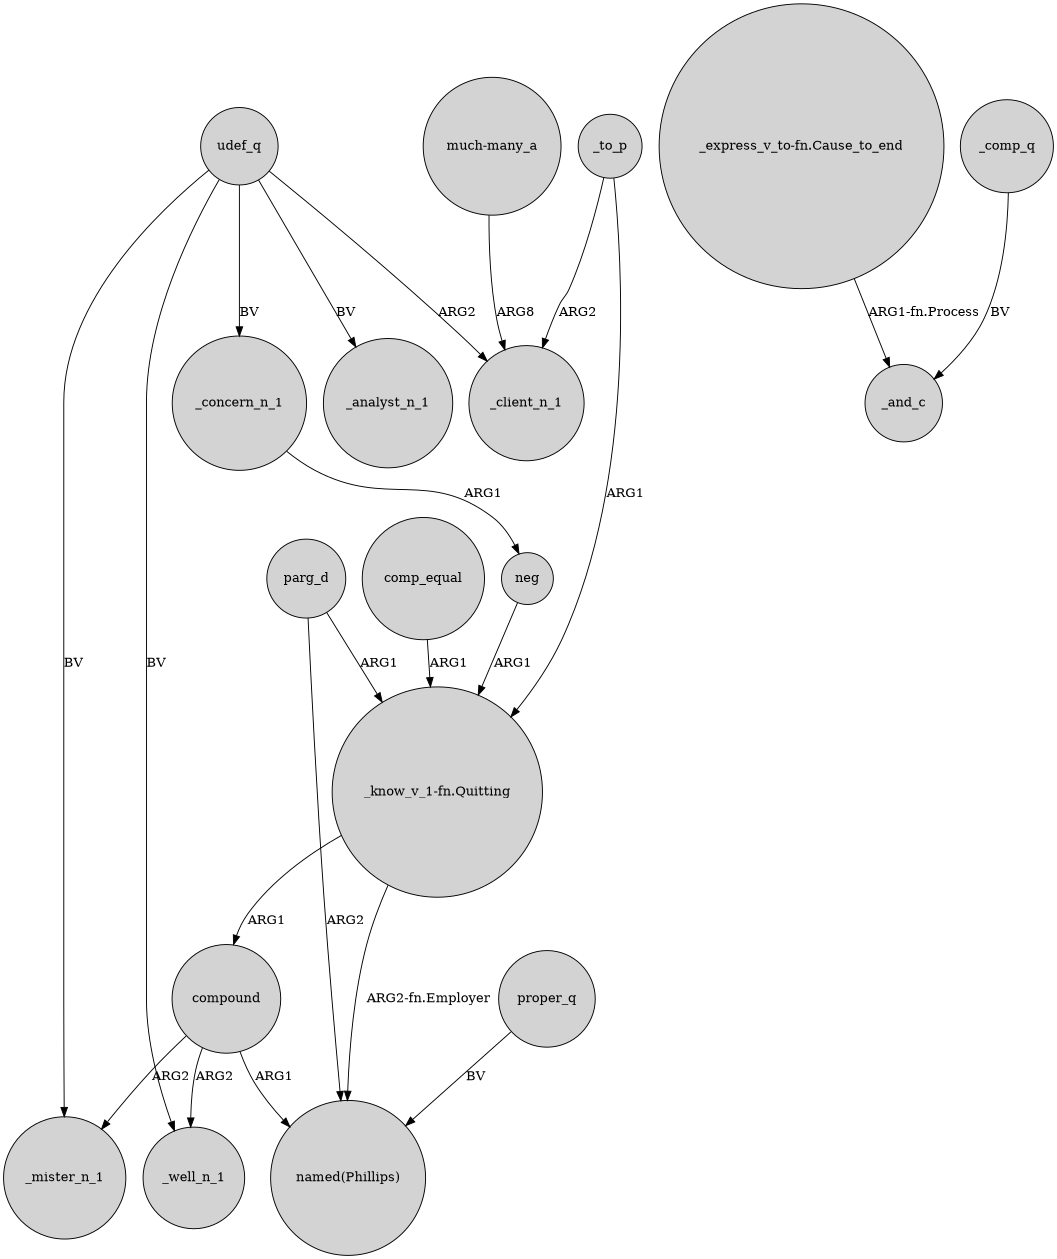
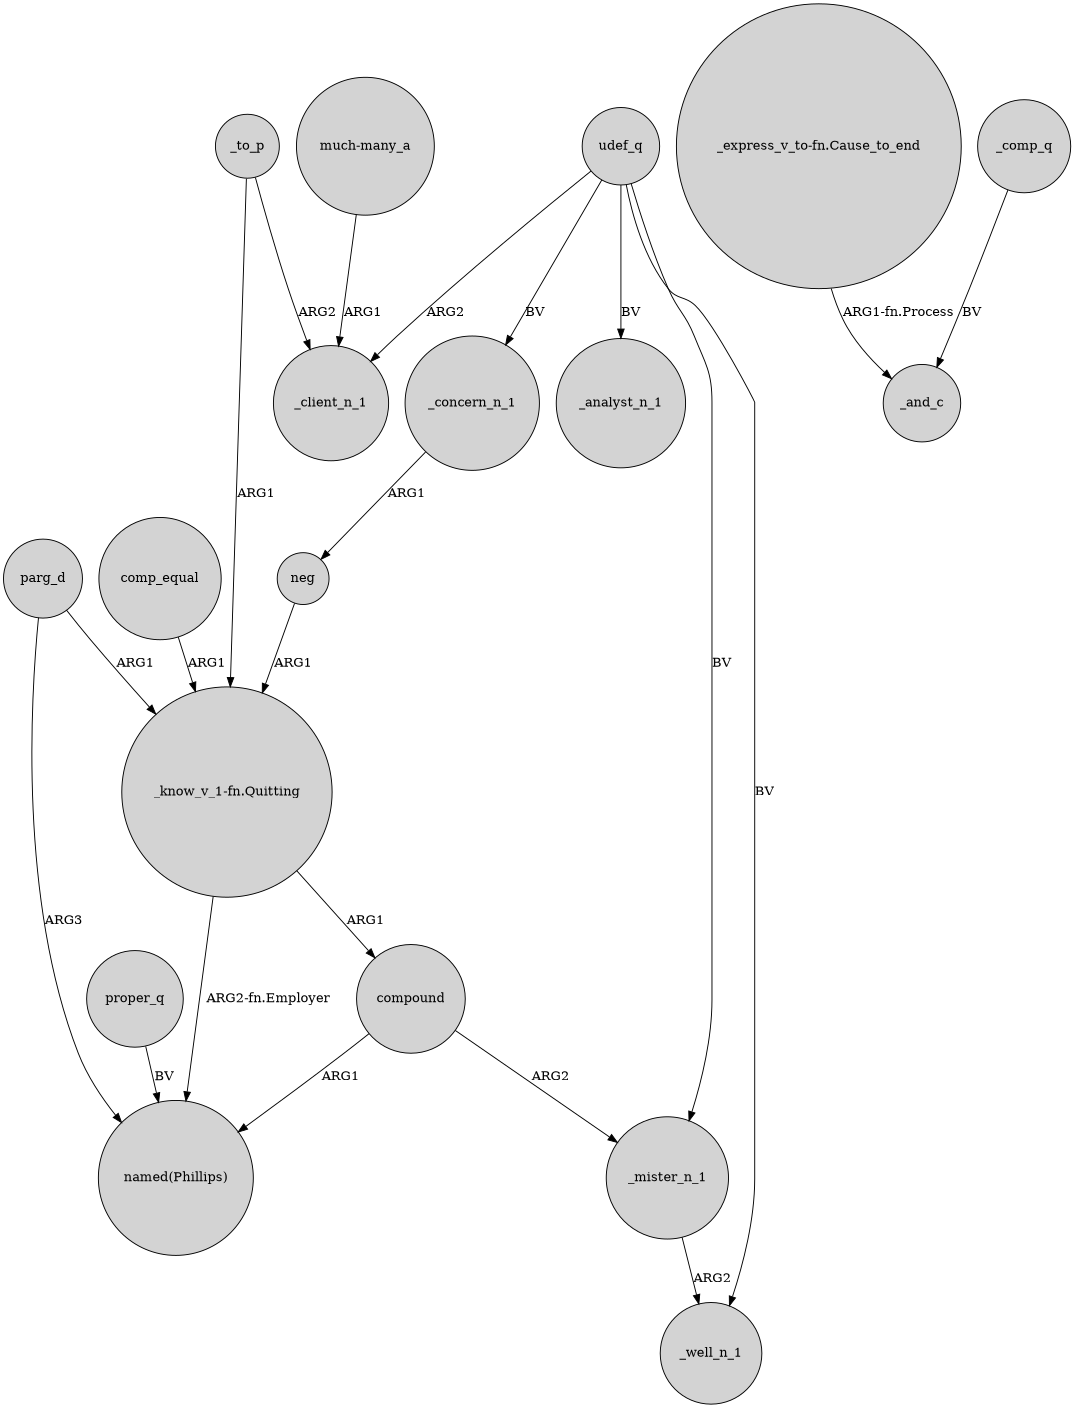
edge "much-many_a" -> "_client_n_1": label "ARG8" -> "ARG1"
edge "parg_d" -> "named(Phillips)": label "ARG2" -> "ARG3"
edge "compound" -> "_well_n_1": now "_mister_n_1" -> "_well_n_1"
